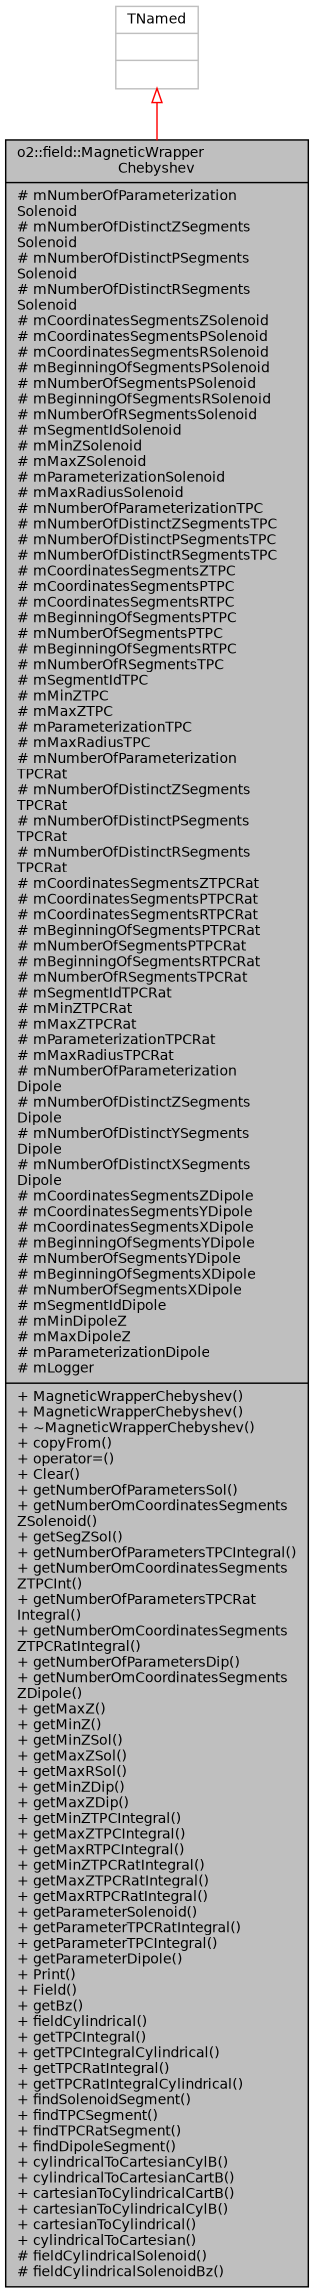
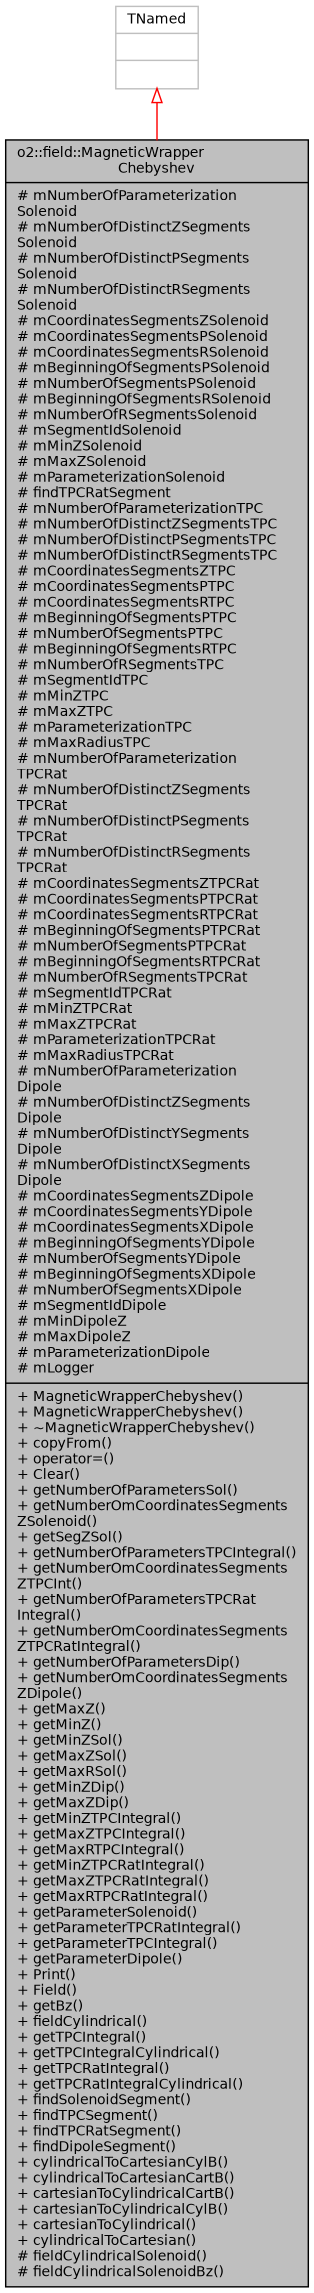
node "o2::field::MagneticWrapper": text "# mMaxRadiusSolenoid" -> "# findTPCRatSegment"
